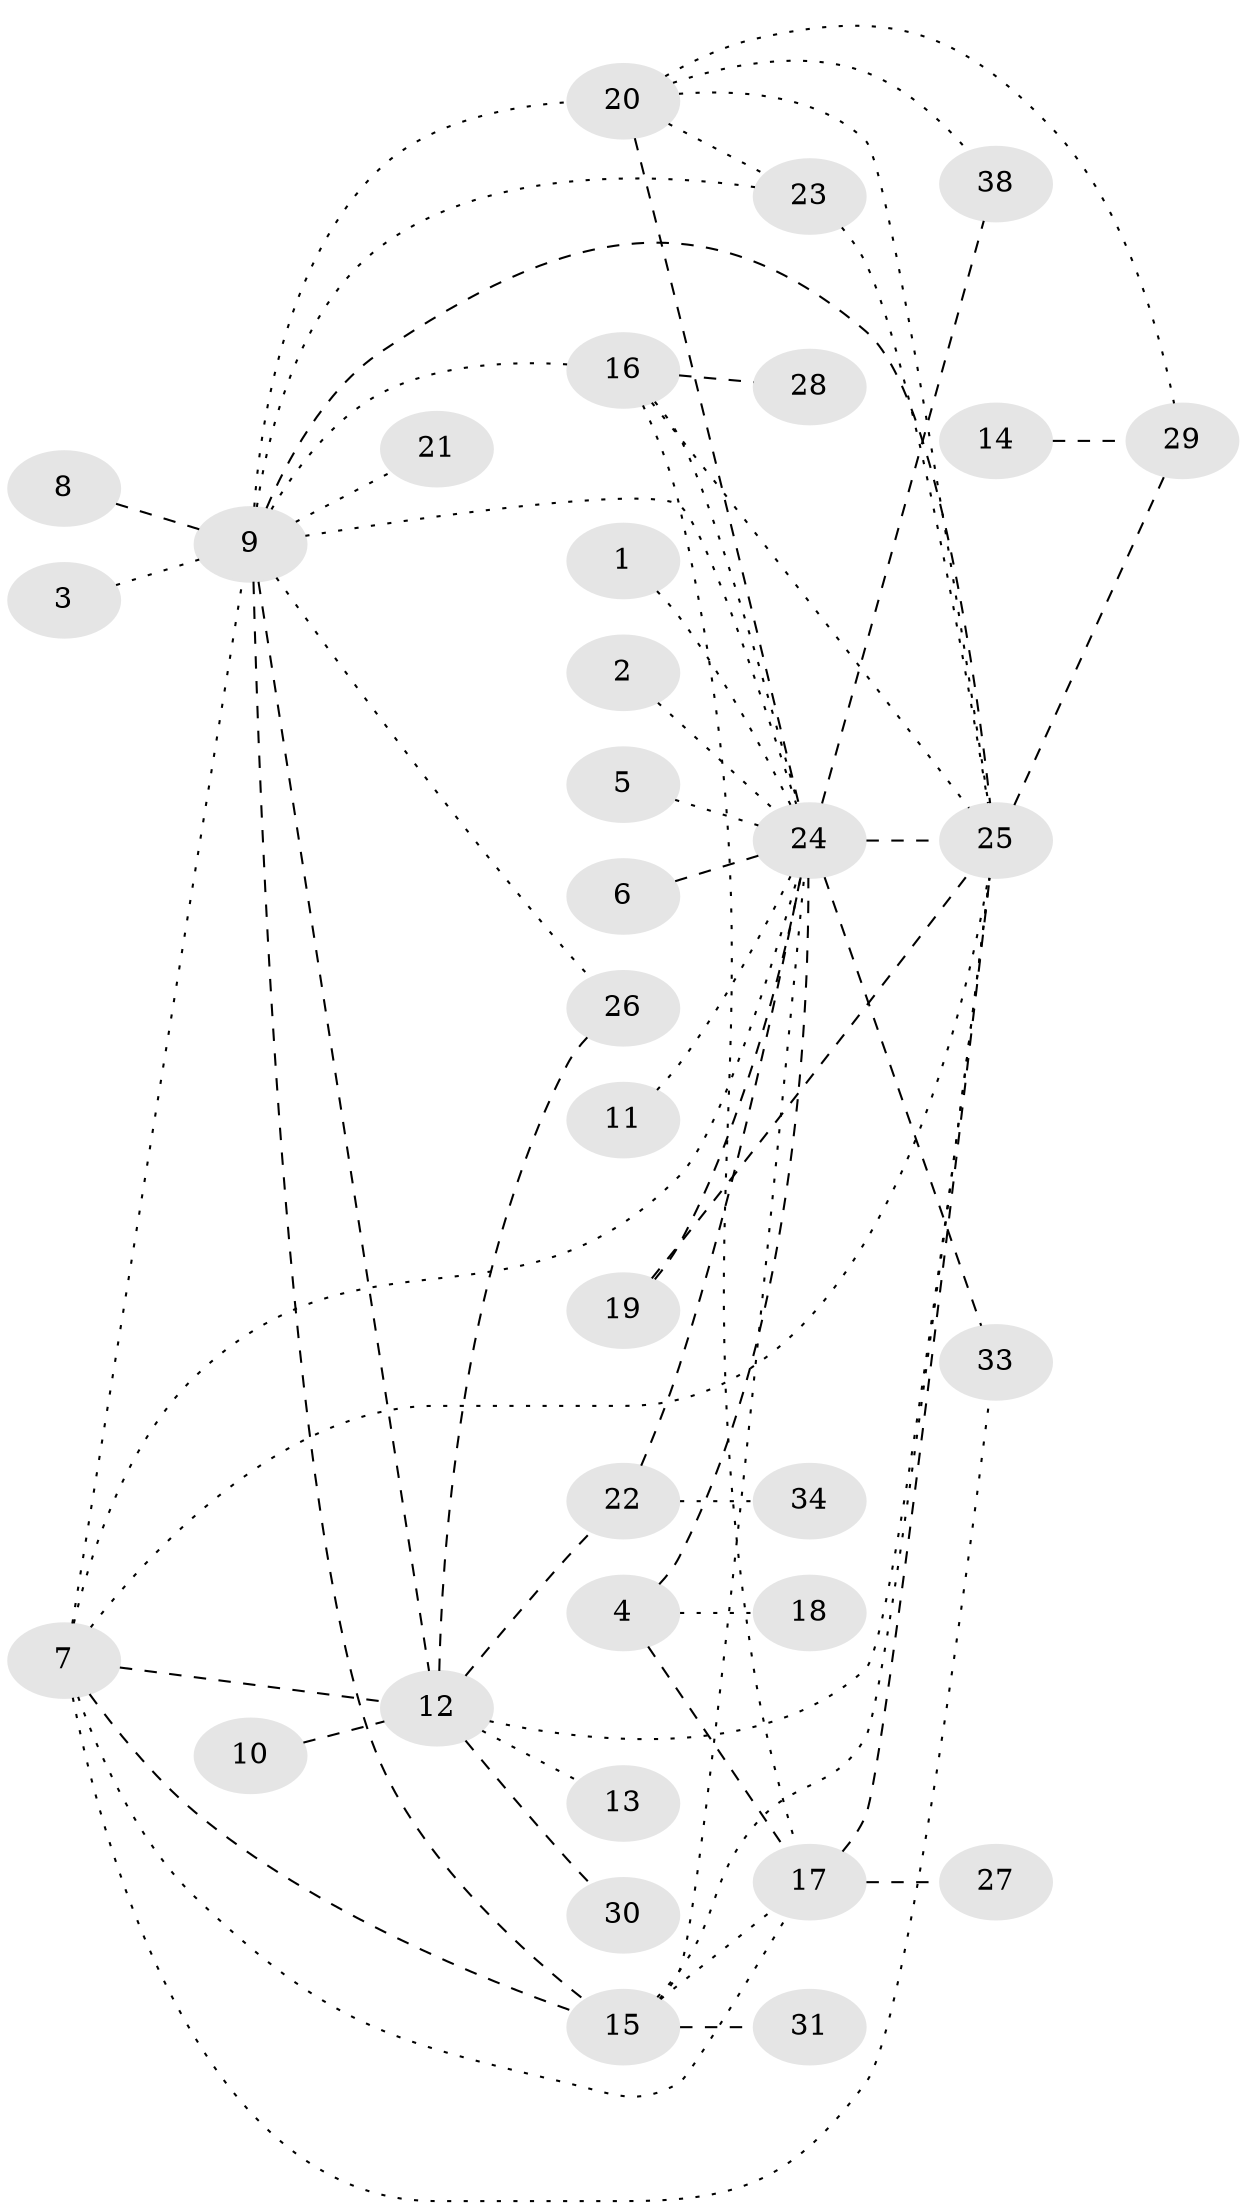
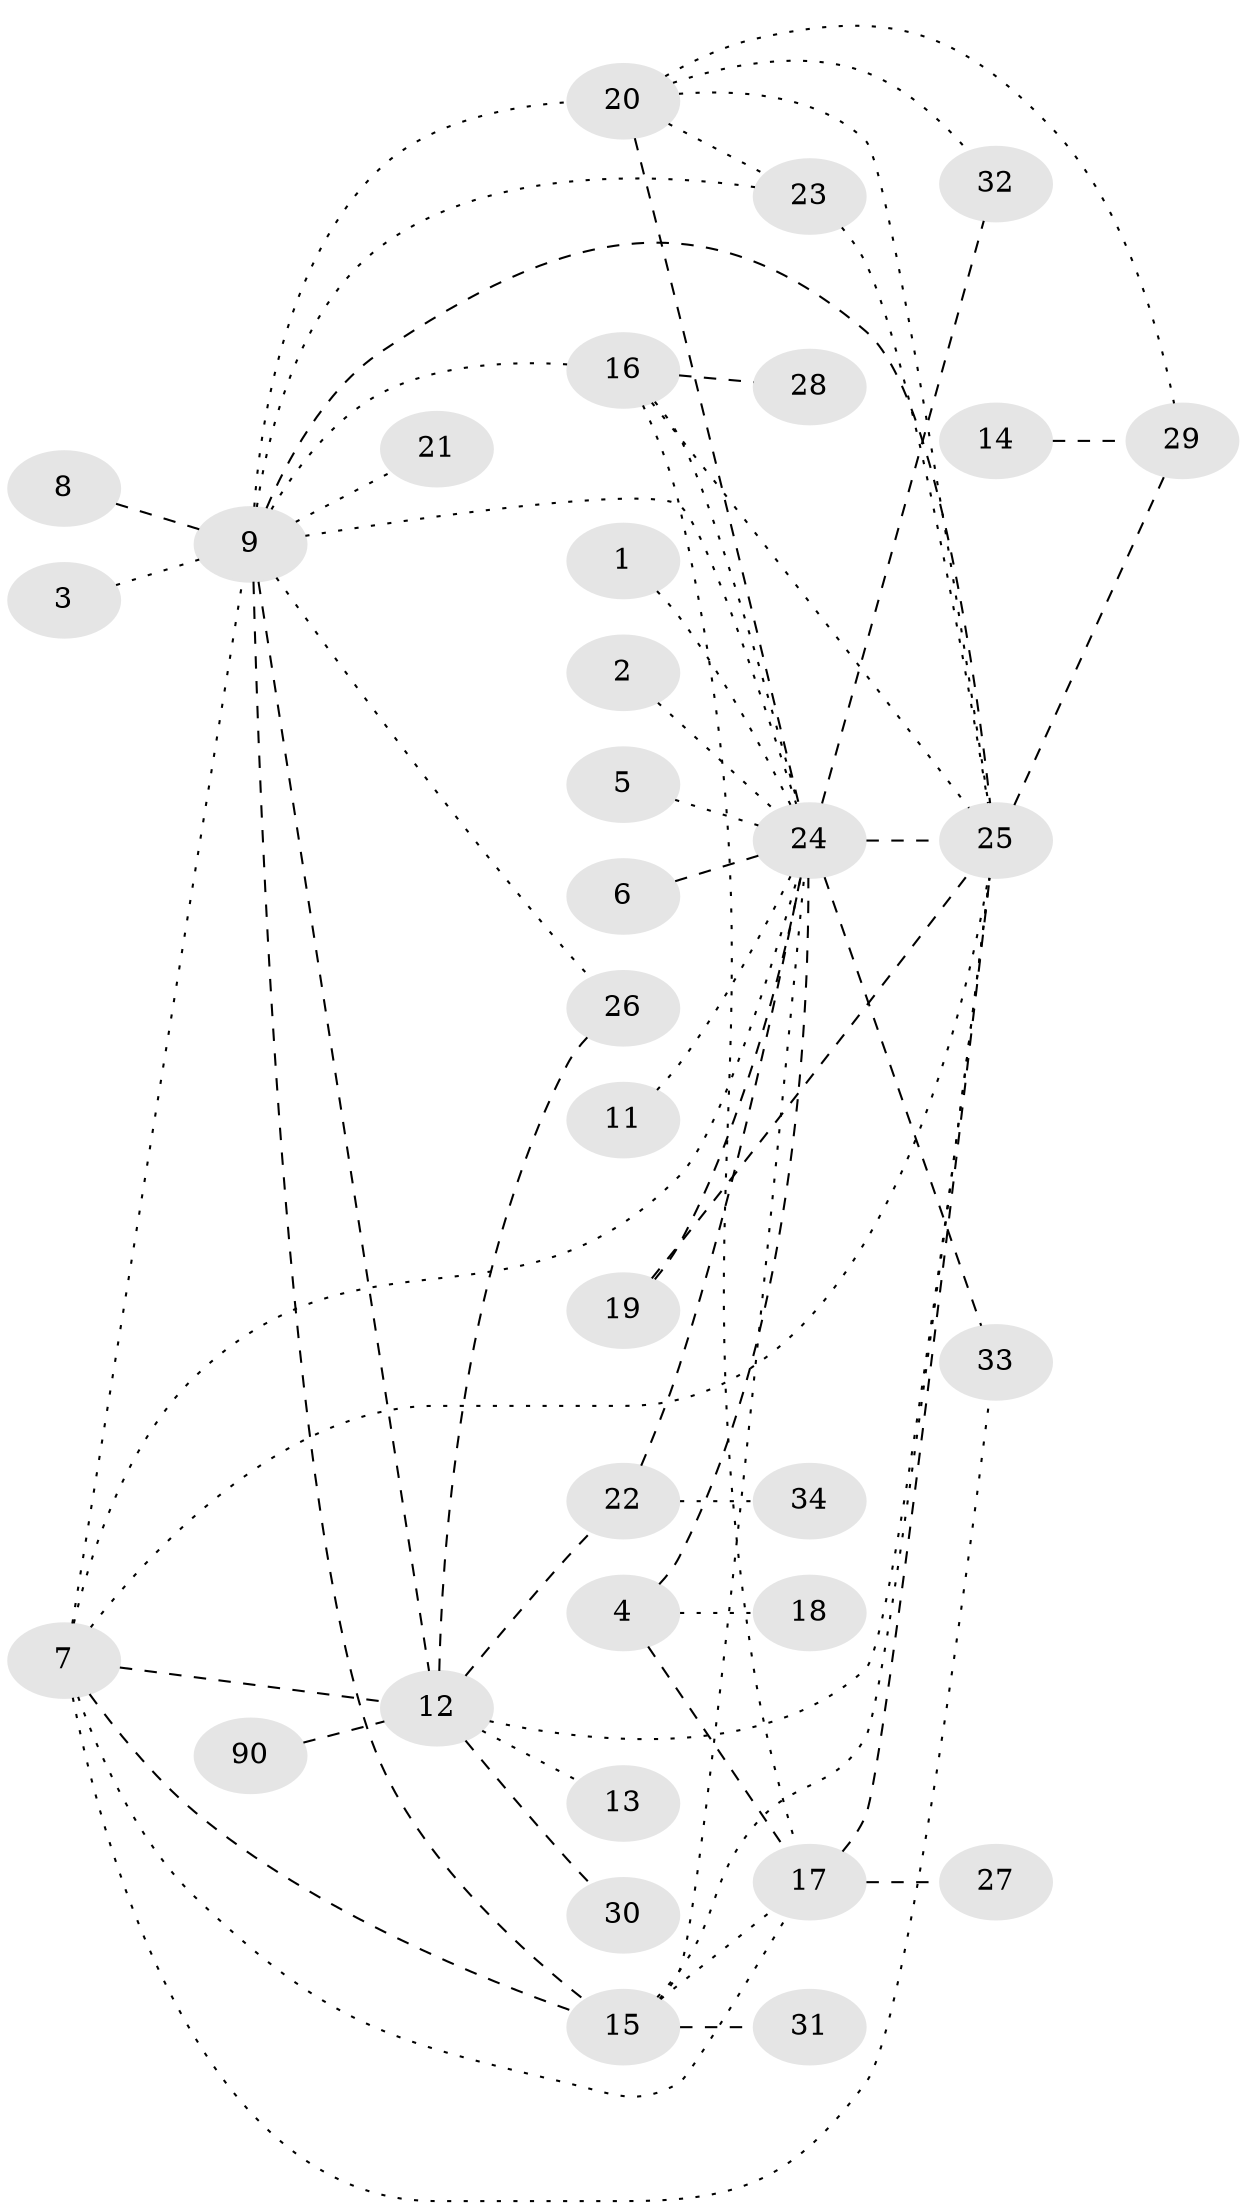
node "38": label "38" -> "32"
node "10": label "10" -> "90"
